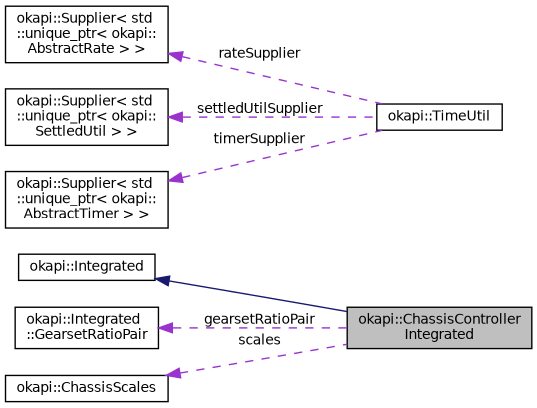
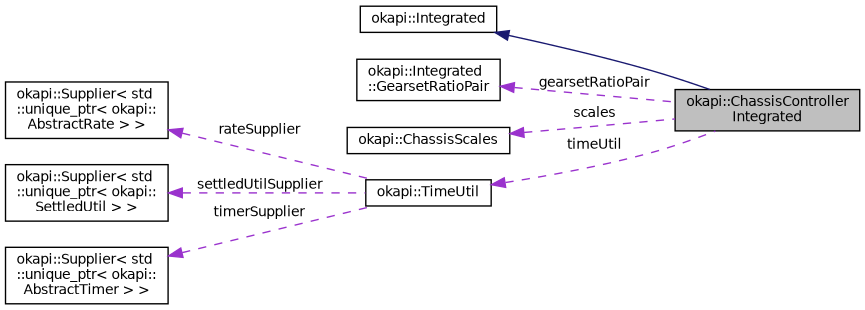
edge "okapi::ChassisController Integrated" -> "okapi::TimeUtil": added, label "timeUtil"
